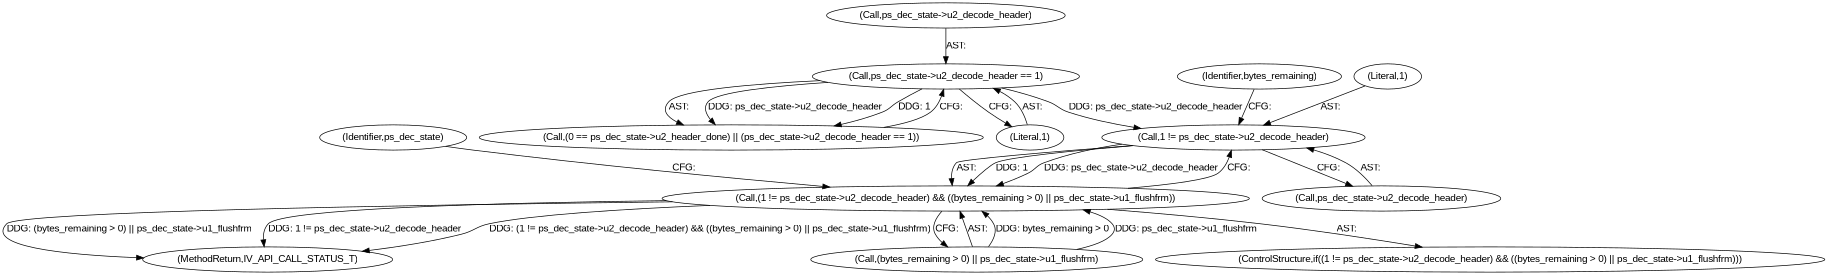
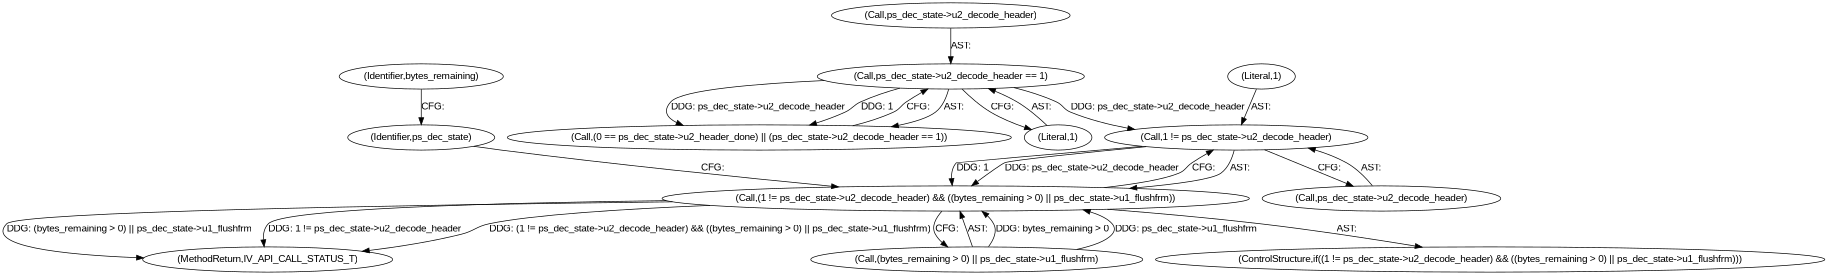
edge "(Identifier,bytes_remaining)" -> "(Call,1 != ps_dec_state->u2_decode_header)": now "(Identifier,bytes_remaining)" -> "(Identifier,ps_dec_state)"
